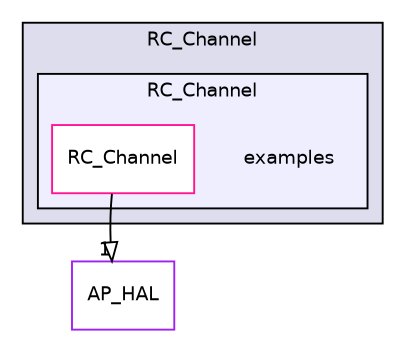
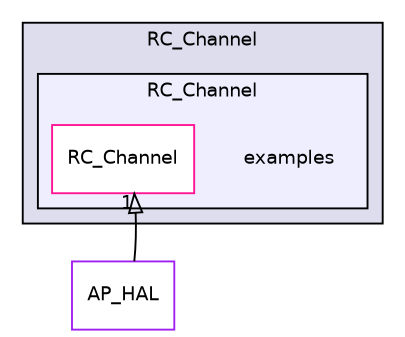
edge "RC_Channel" -> "AP_HAL": reversed
